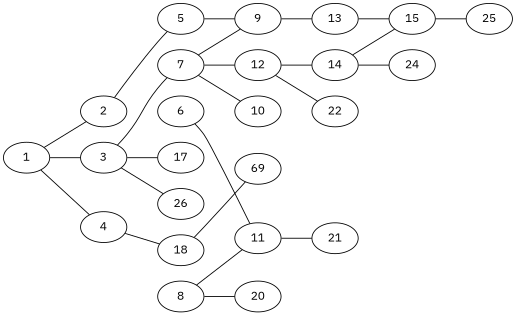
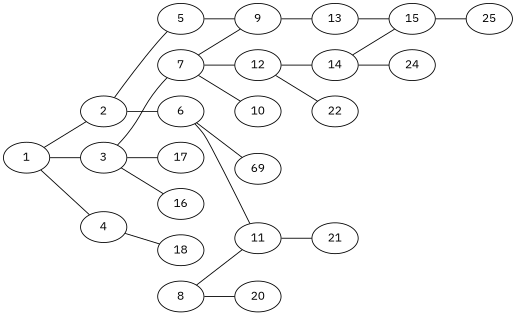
edge "2" -- "6": added
node "26": label "26" -> "16"
edge "69" -- "18": now "69" -- "6"
